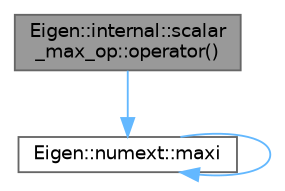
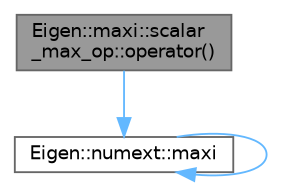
node "Eigen::internal::scalar _max_op::operator()": label "Eigen::internal::scalar _max_op::operator()" -> "Eigen::maxi::scalar _max_op::operator()"
